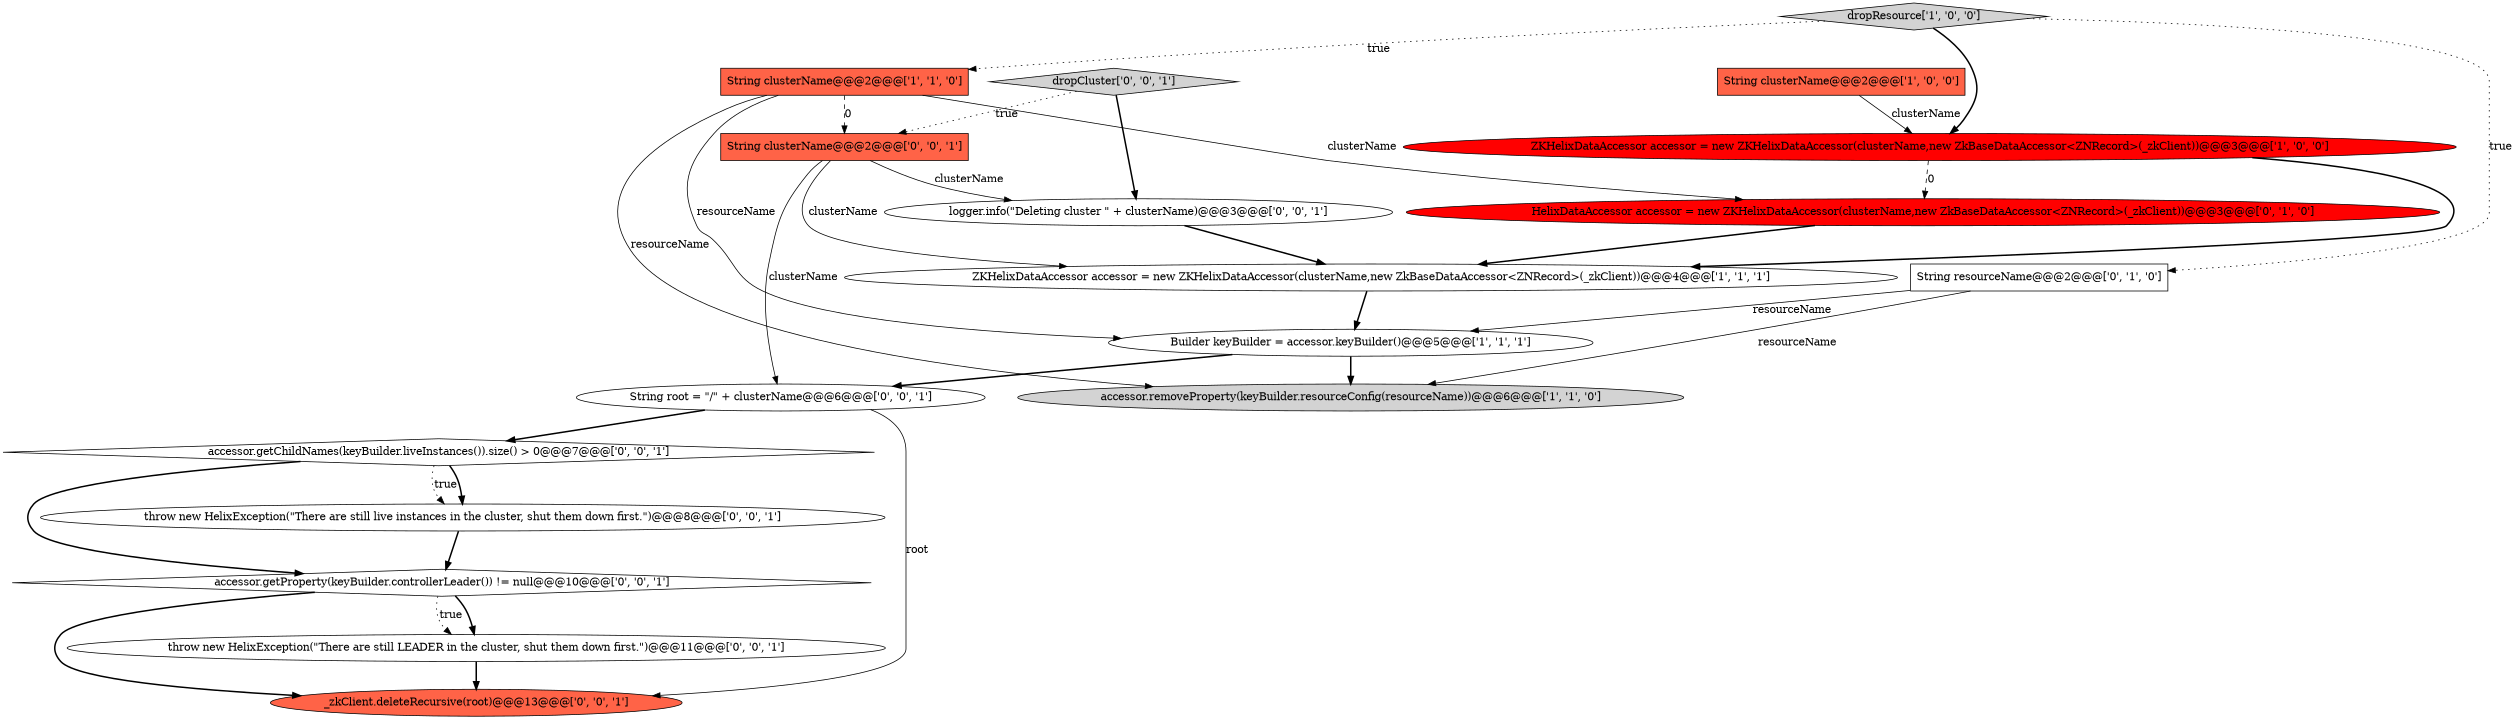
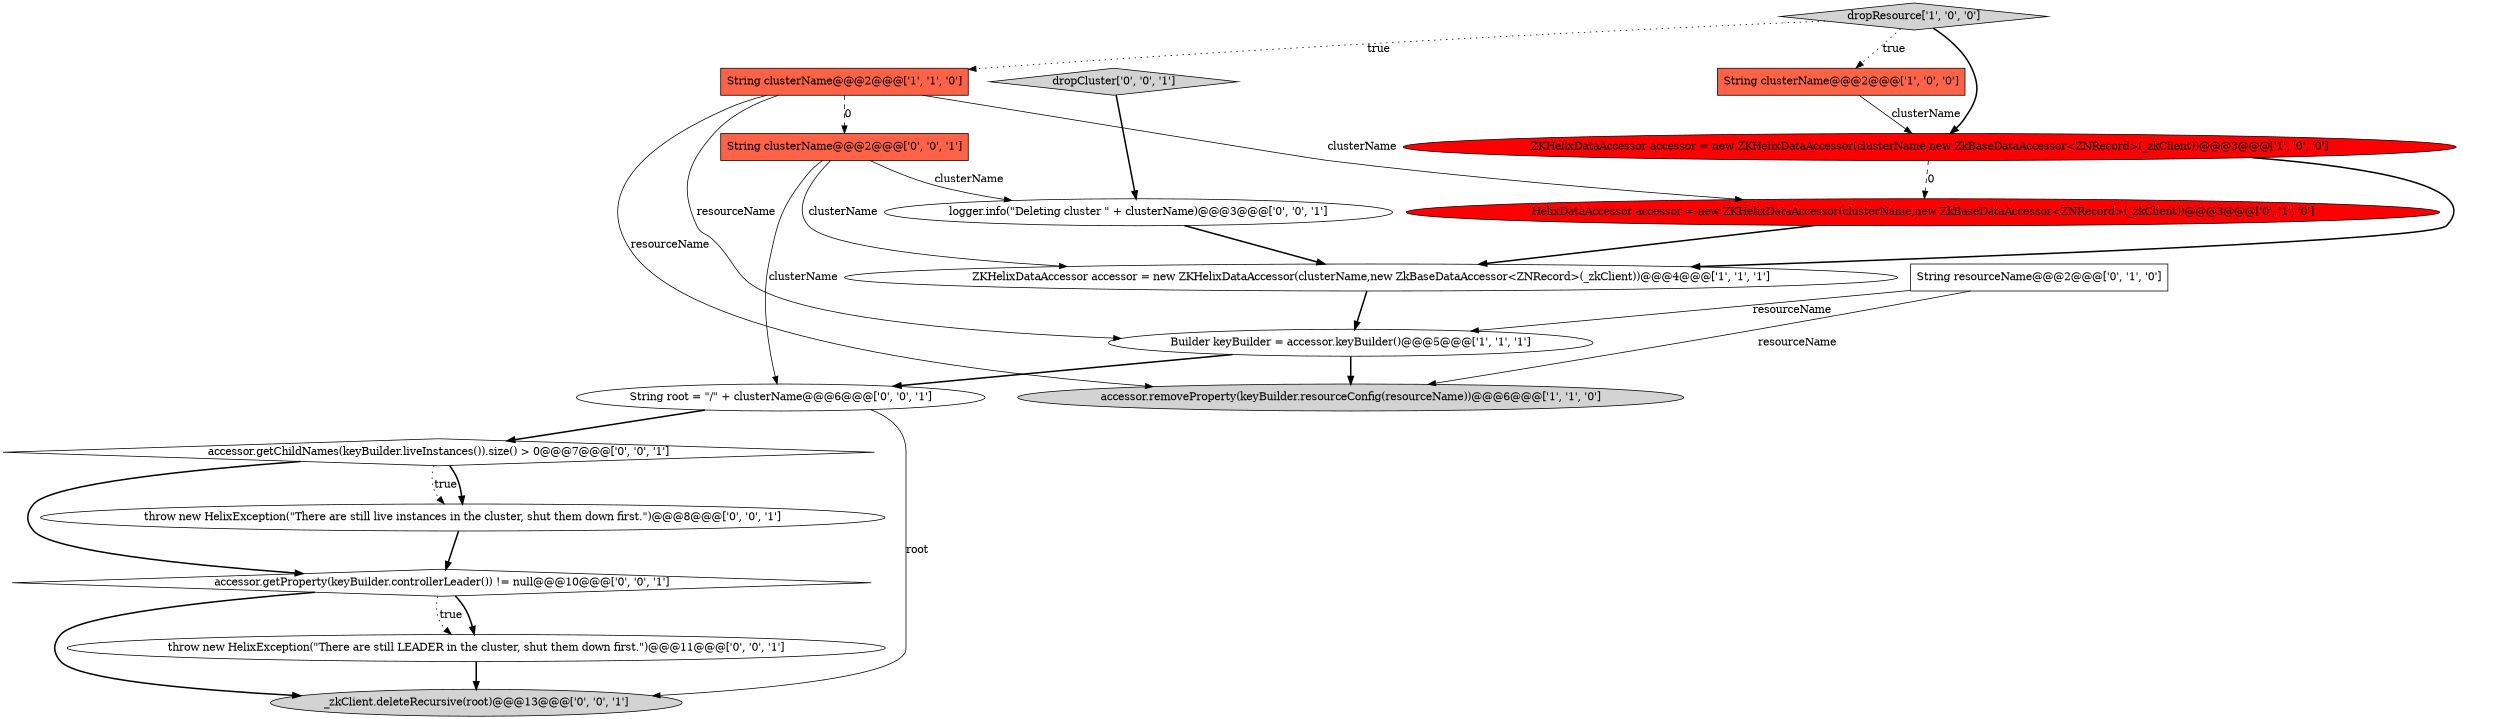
edge "dropResource['1', '0', '0']" -> "String resourceName@@@2@@@['0', '1', '0']": now "dropResource['1', '0', '0']" -> "String clusterName@@@2@@@['1', '0', '0']"
edge "dropCluster['0', '0', '1']" -> "String clusterName@@@2@@@['0', '0', '1']": removed, label "true"
node "_zkClient.deleteRecursive(root)@@@13@@@['0', '0', '1']": fillcolor tomato -> lightgray
